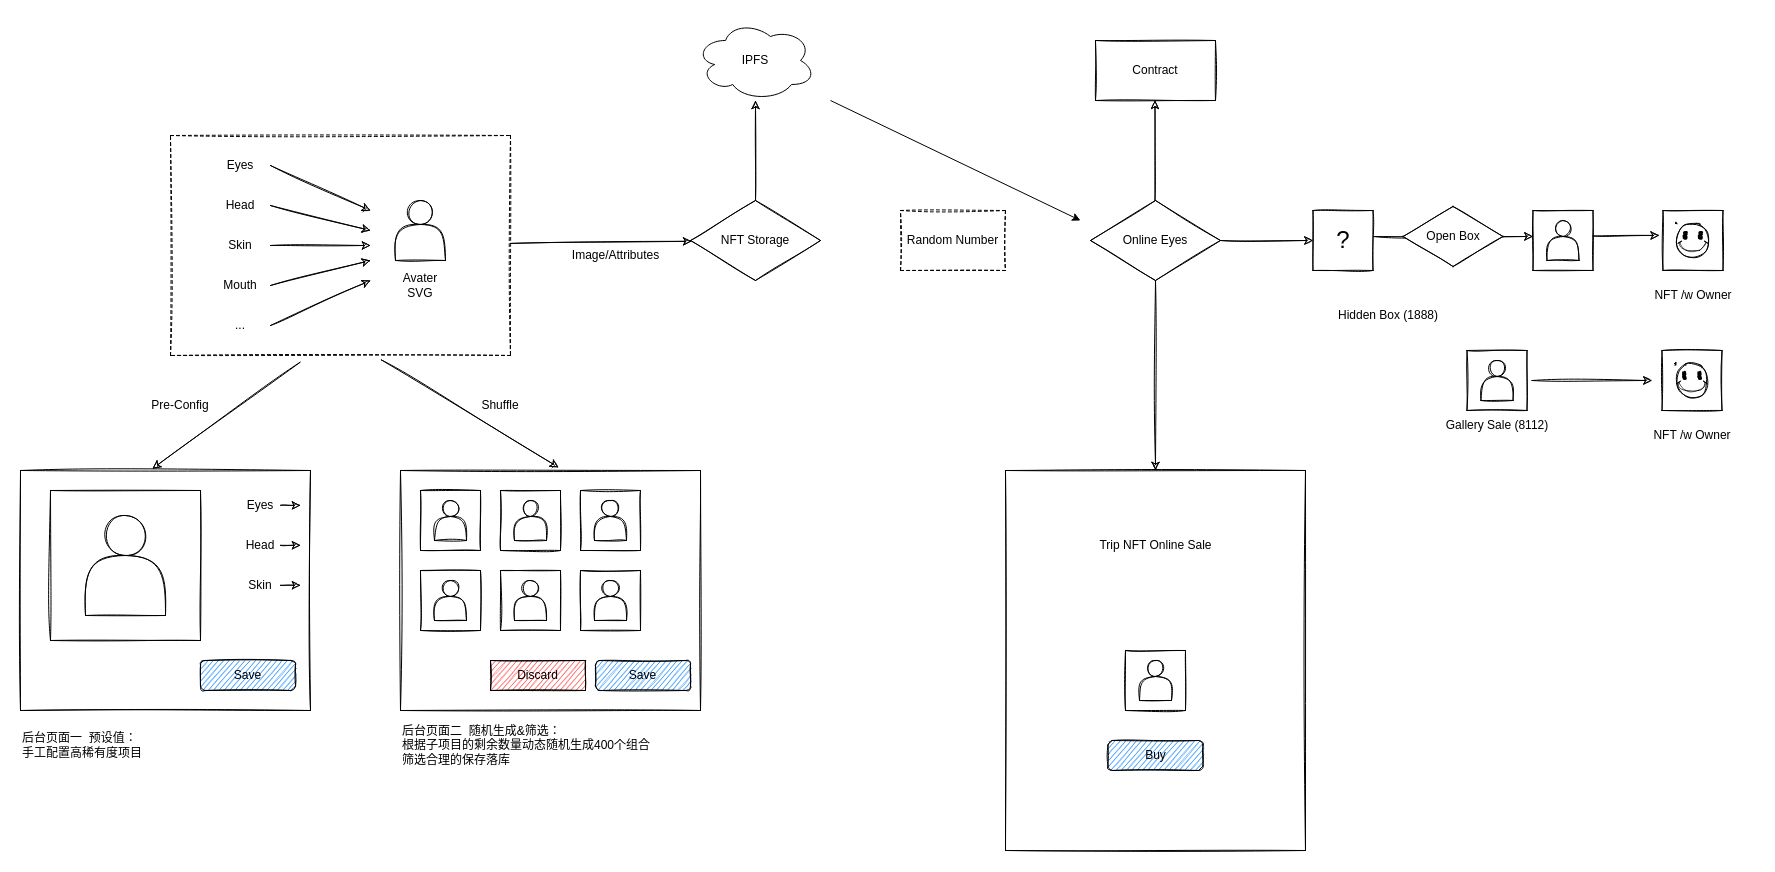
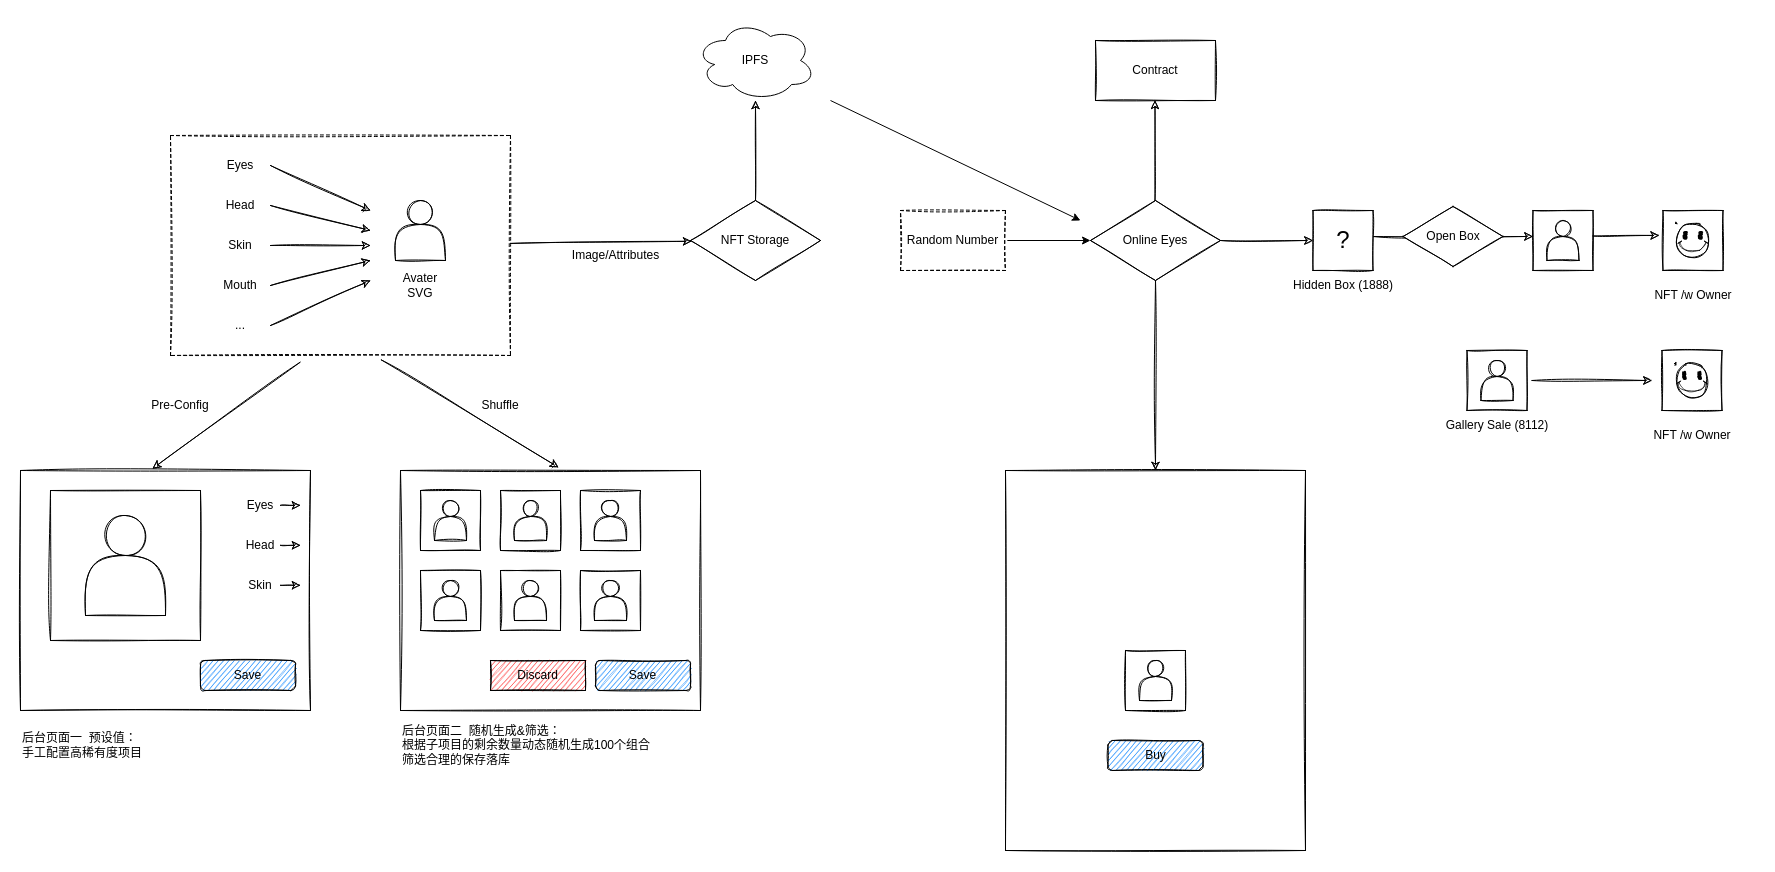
edge "Random Number" -> "Online Eyes": added
node "Hidden Box (1888)": moved (1388, 316) -> (1343, 286)
node "Trip NFT Online Sale": removed
node "后台页面二 随机生成&筛选： 根据子项目的剩余数量动态随机生成400个组合 筛选合理的保存落库": label "后台页面二 随机生成&筛选： 根据子项目的剩余数量动态随机生成400个组合 筛选合理的保存落库" -> "后台页面二 随机生成&筛选： 根据子项目的剩余数量动态随机生成100个组合 筛选合理的保存落库"
